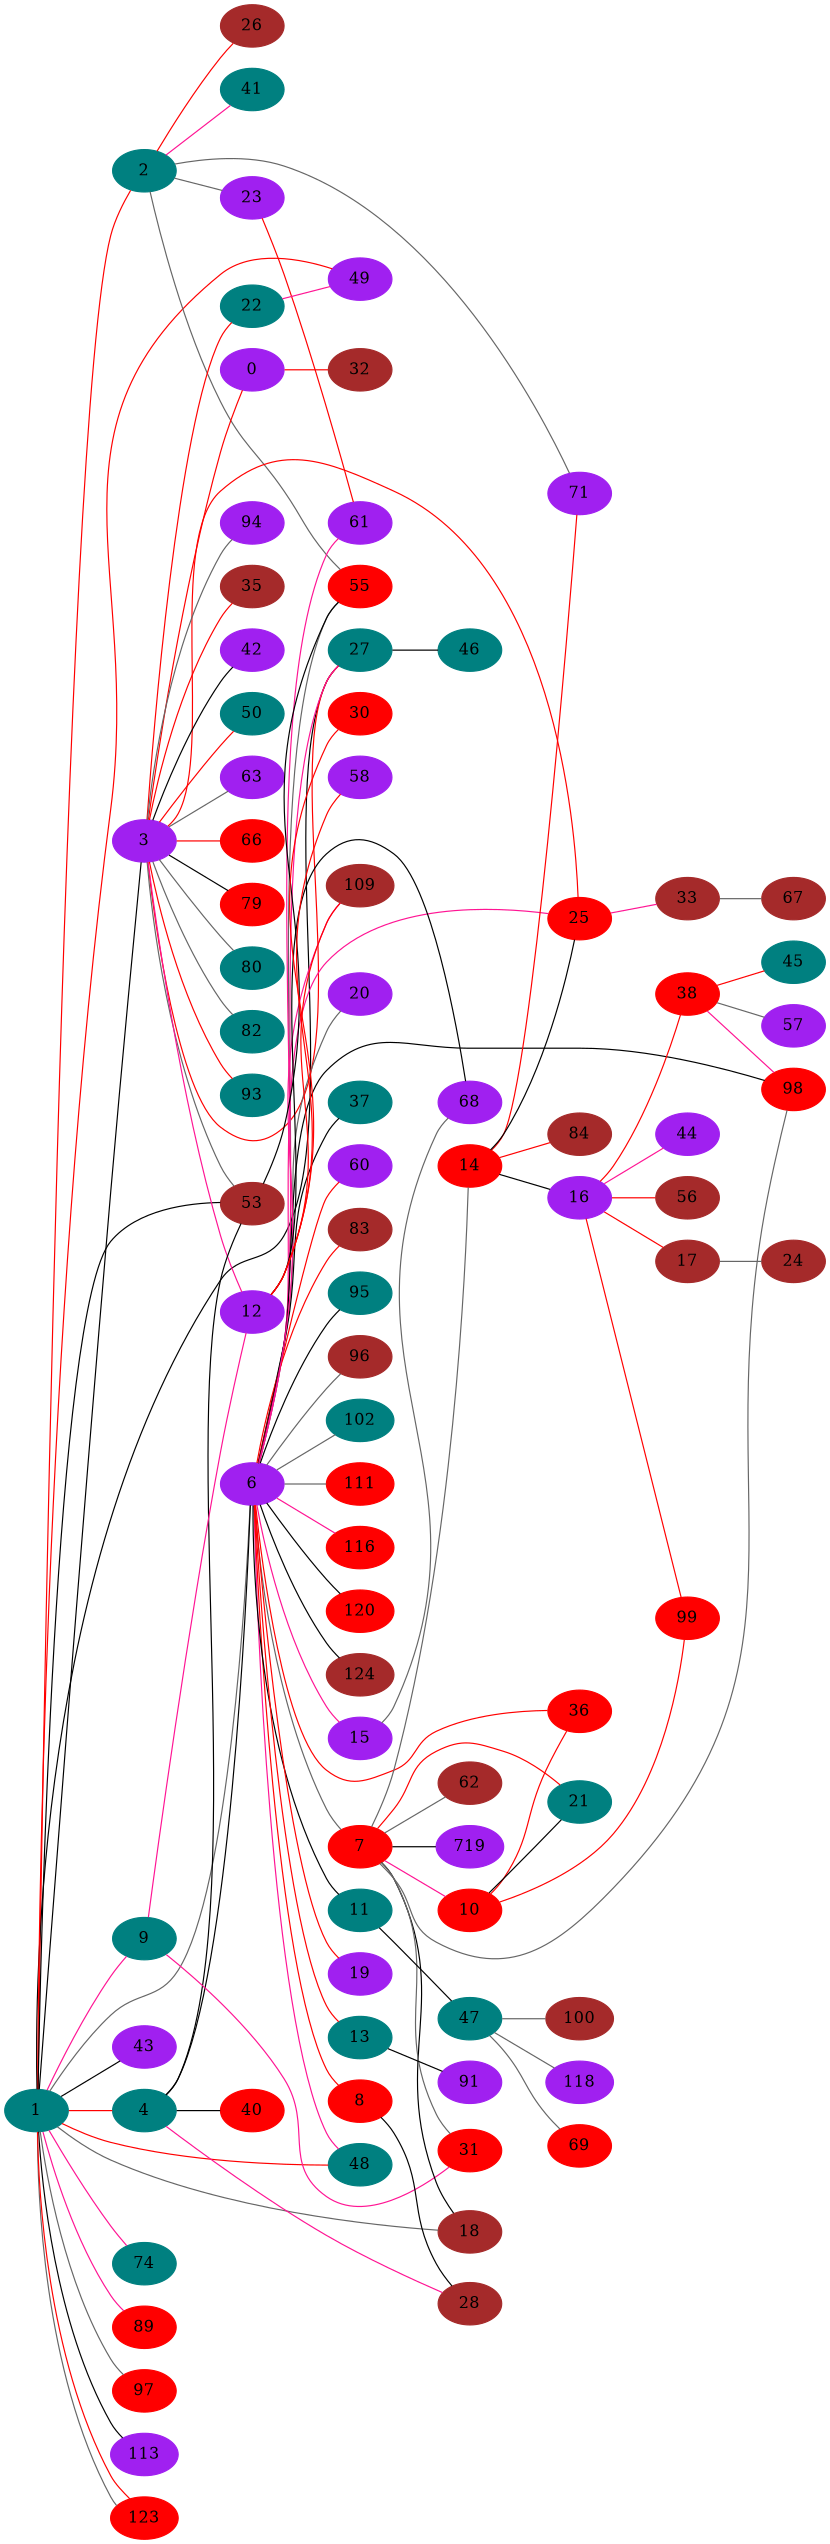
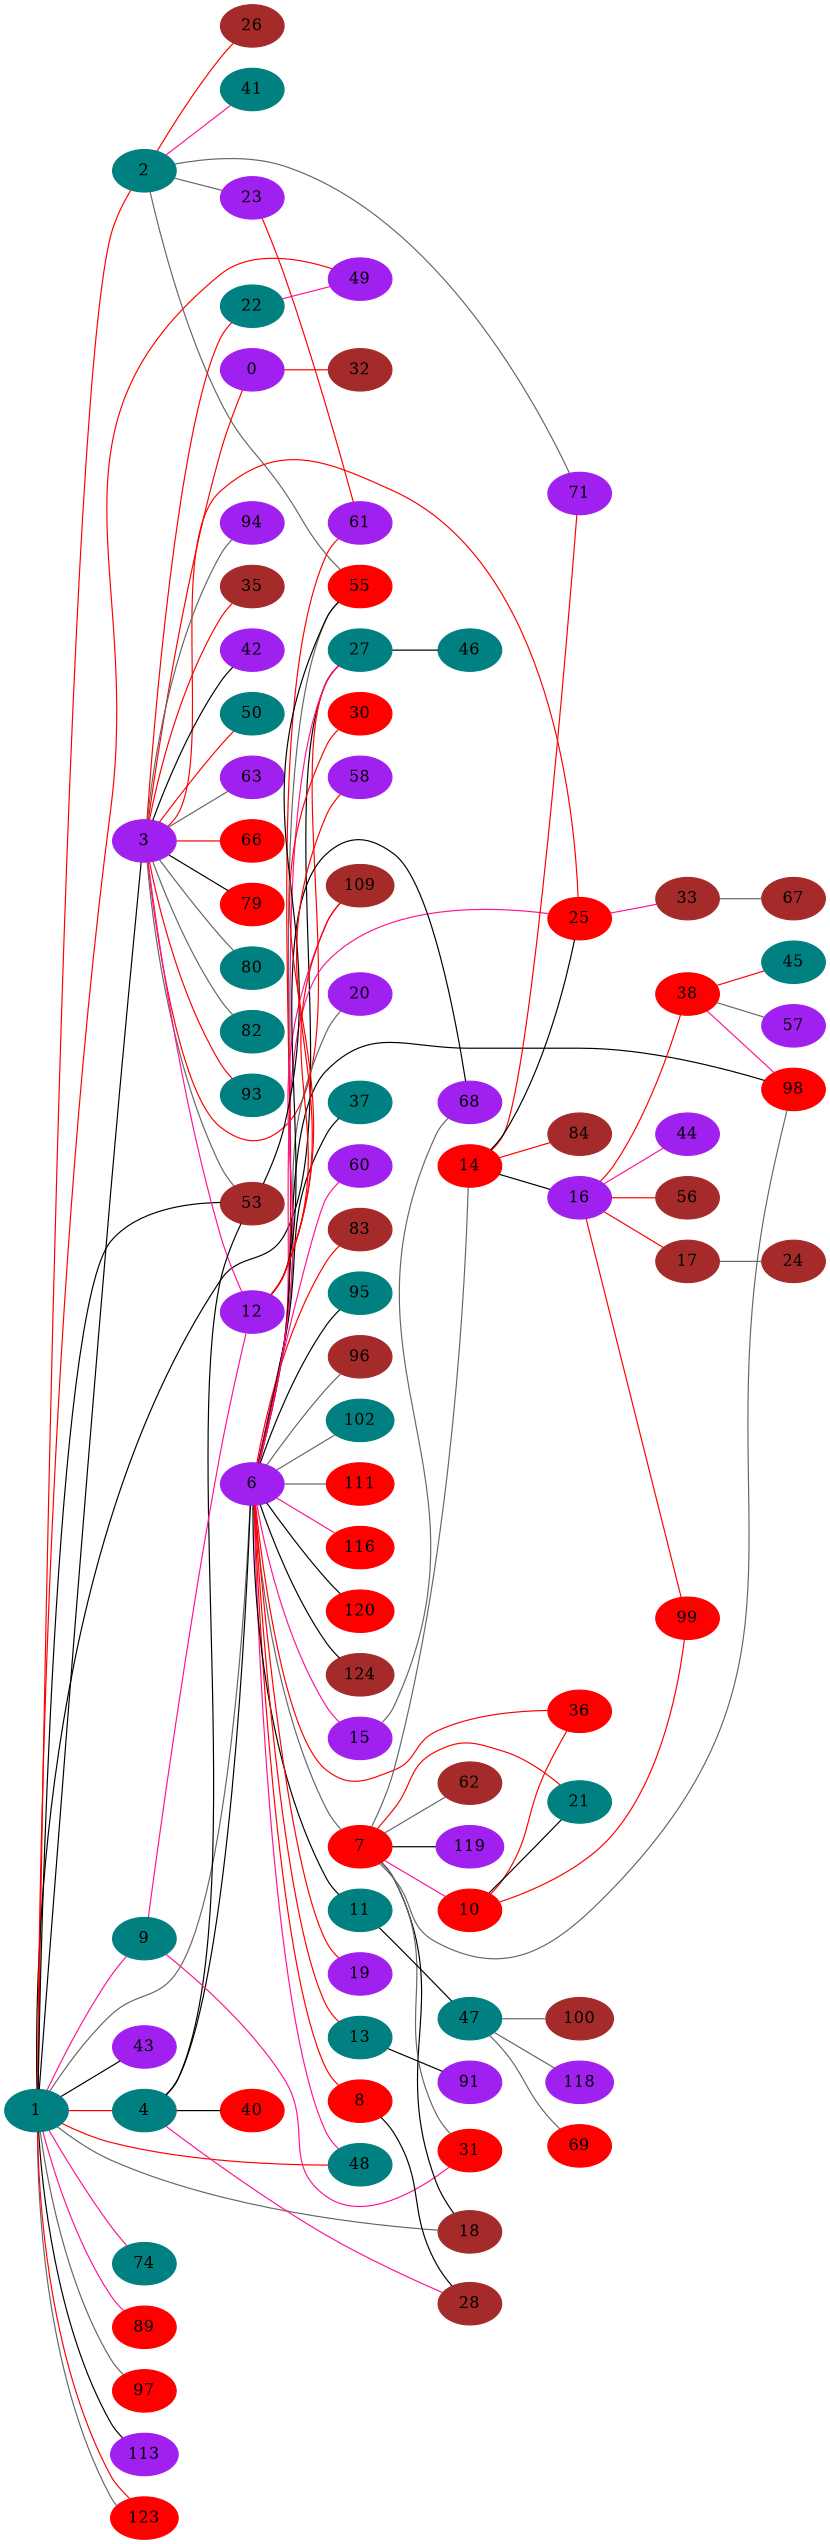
edge "61" -- "6": color deeppink -> red
edge "60" -- "6": color red -> deeppink
node "719": label "719" -> "119"
